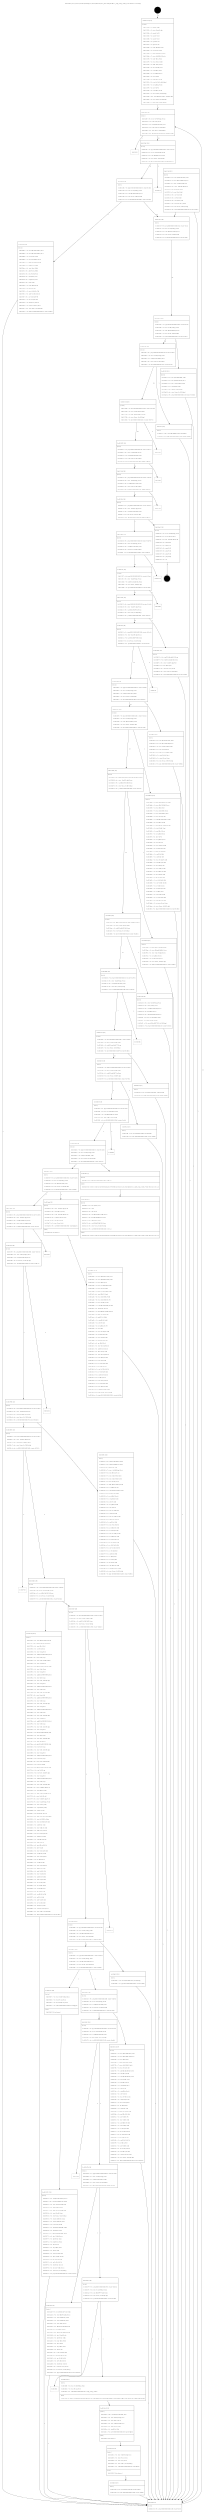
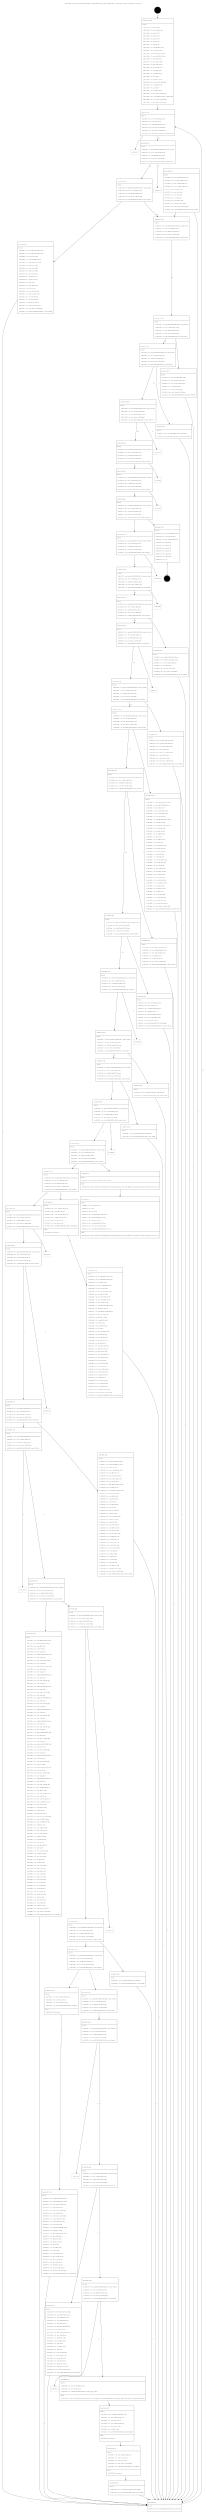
node "0x401f61 [147]": removed
